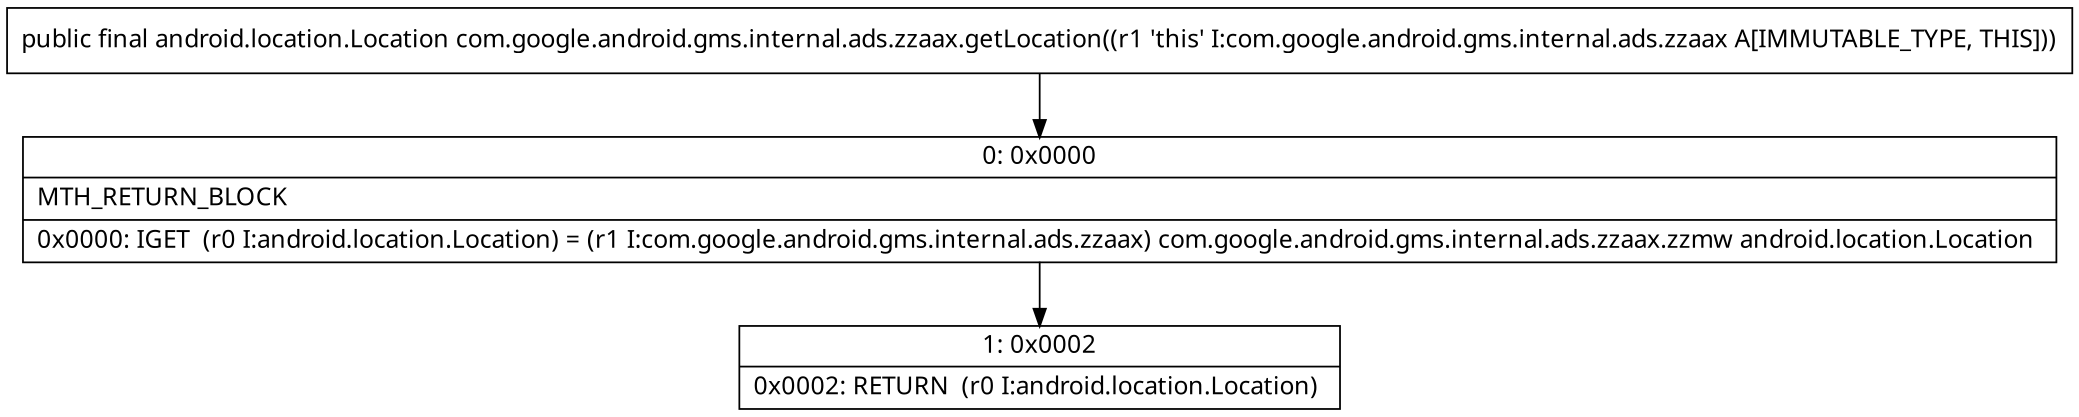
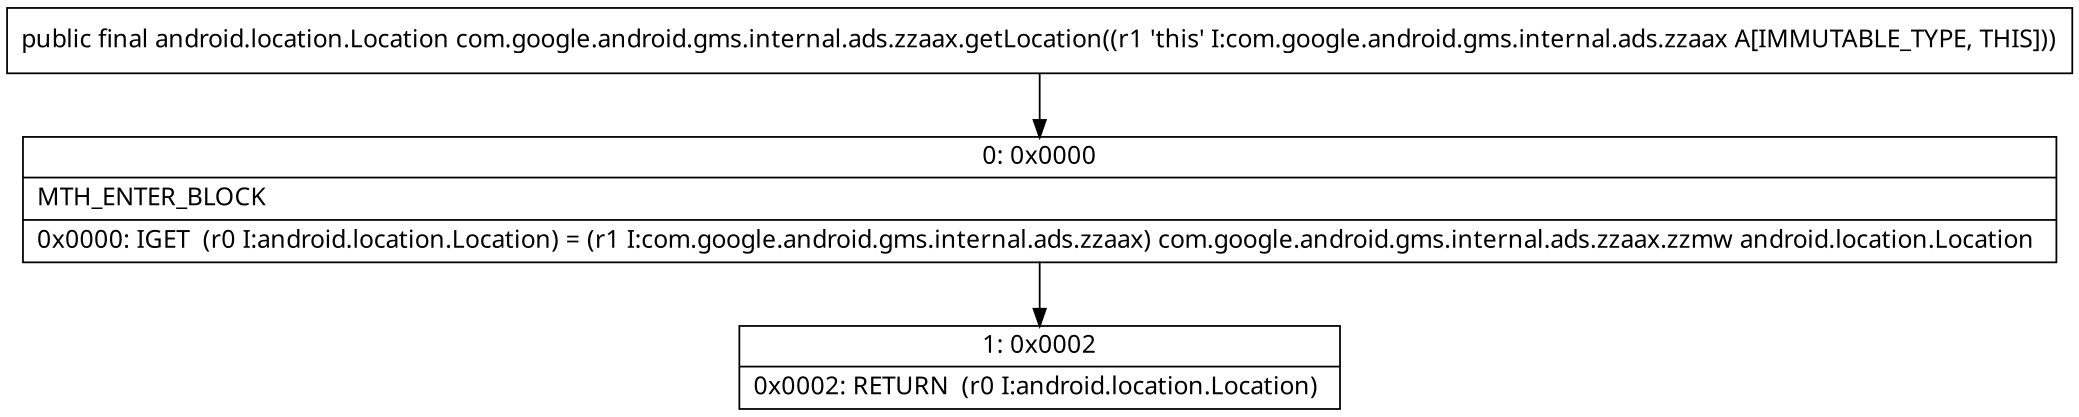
node "0: 0x0000": text "MTH_RETURN_BLOCK" -> "MTH_ENTER_BLOCK"
